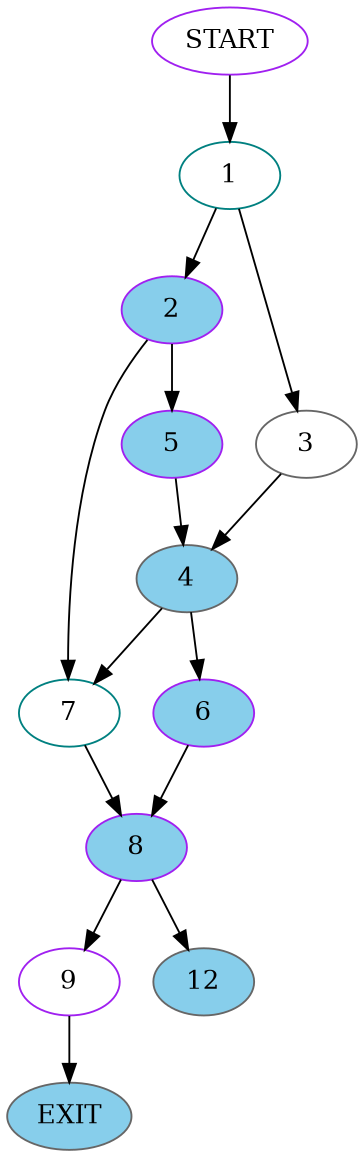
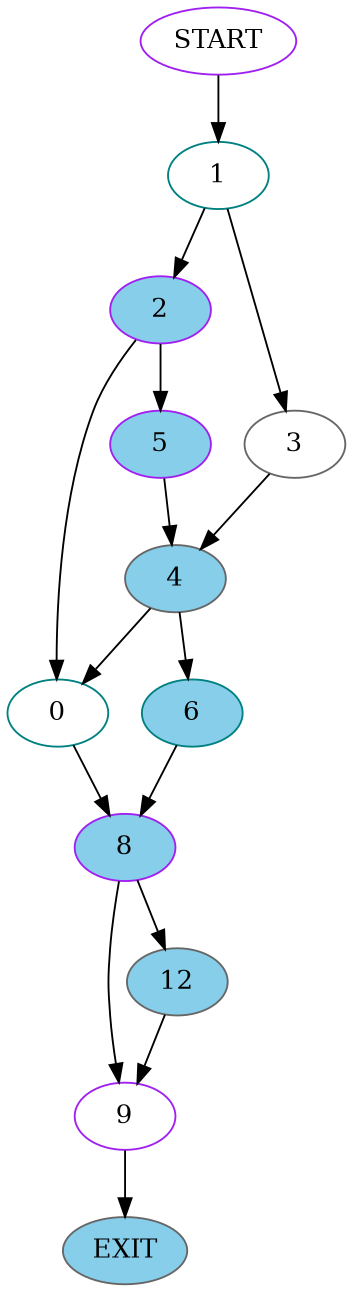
node "7": label "7" -> "0"
node "6": color purple -> teal
edge "12" -> "9": added
